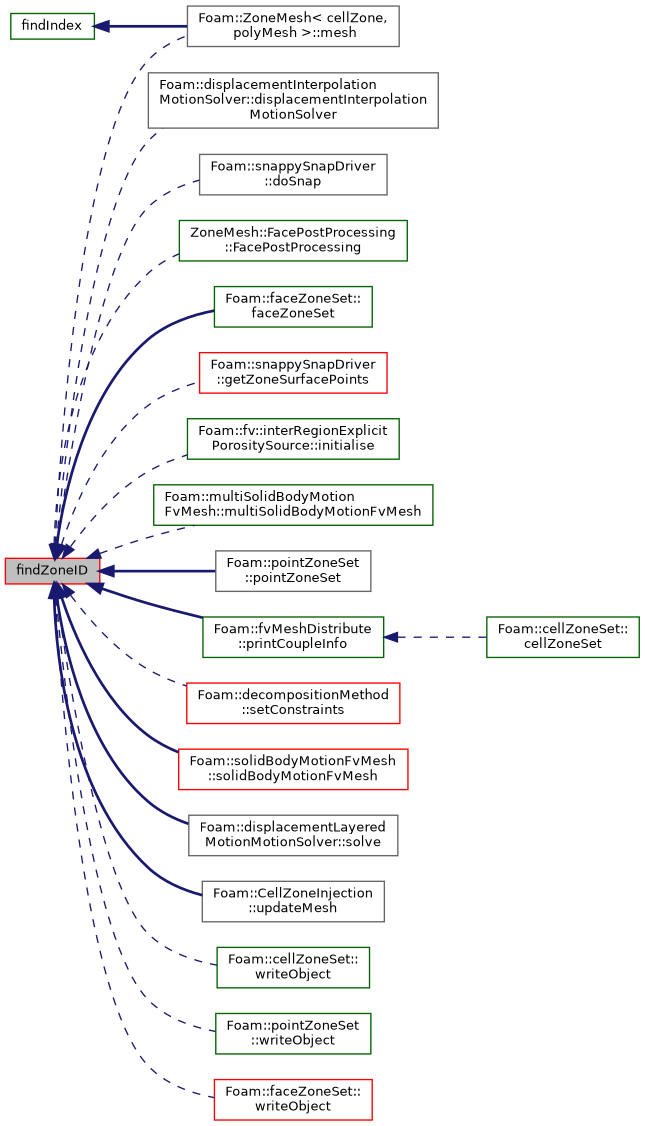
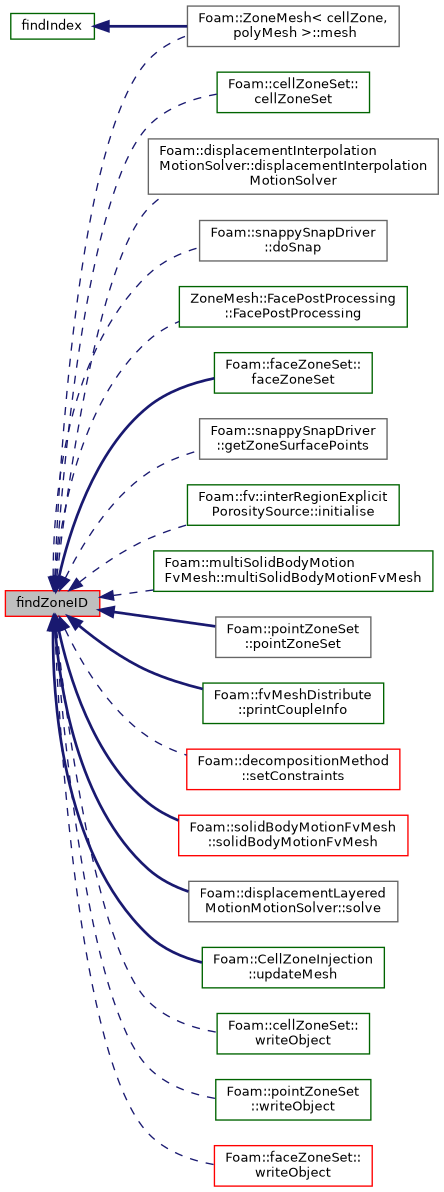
node "Foam::snappySnapDriver ::getZoneSurfacePoints": color red -> gray40
edge "Foam::cellZoneSet:: cellZoneSet" -> "Foam::fvMeshDistribute ::printCoupleInfo": now "Foam::cellZoneSet:: cellZoneSet" -> "findZoneID"
node "Foam::CellZoneInjection ::updateMesh": color gray40 -> darkgreen
